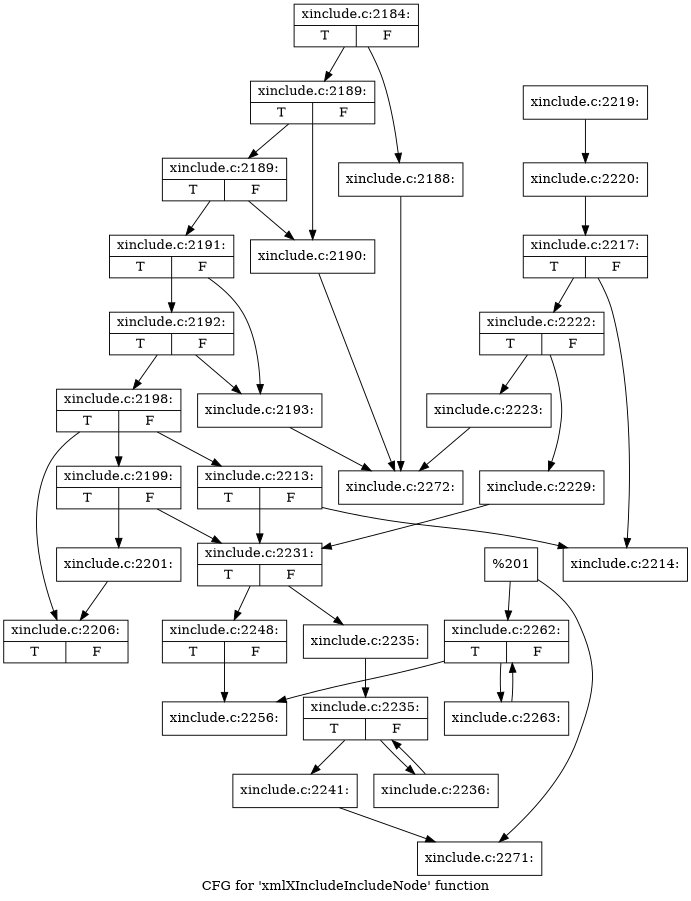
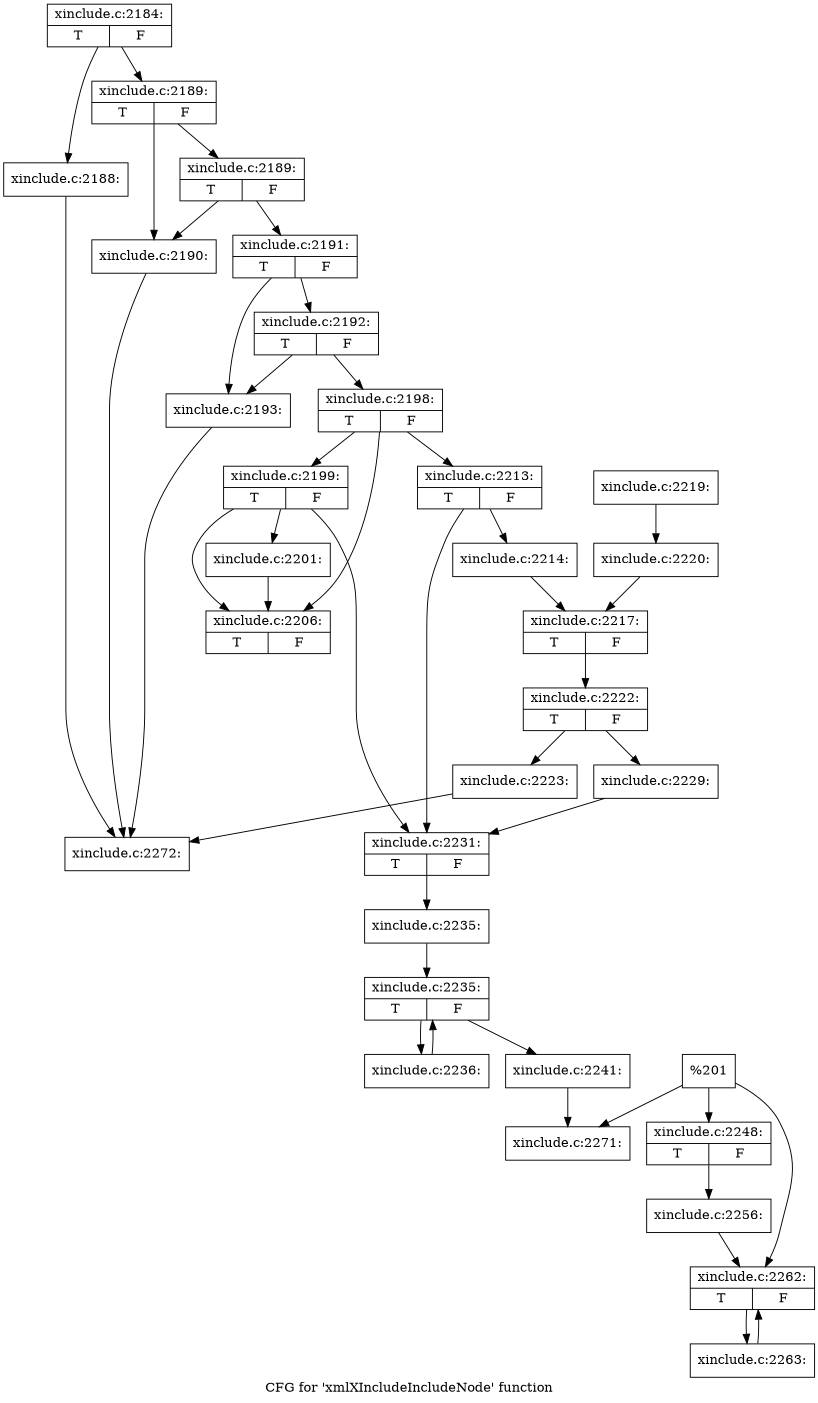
edge "xinclude.c:2217:" -> "xinclude.c:2214:": reversed
edge "xinclude.c:2199:" -> "xinclude.c:2206:": added
edge "xinclude.c:2231:" -> "xinclude.c:2248:": now "%201" -> "xinclude.c:2248:"
edge "xinclude.c:2262:" -> "xinclude.c:2256:": reversed
